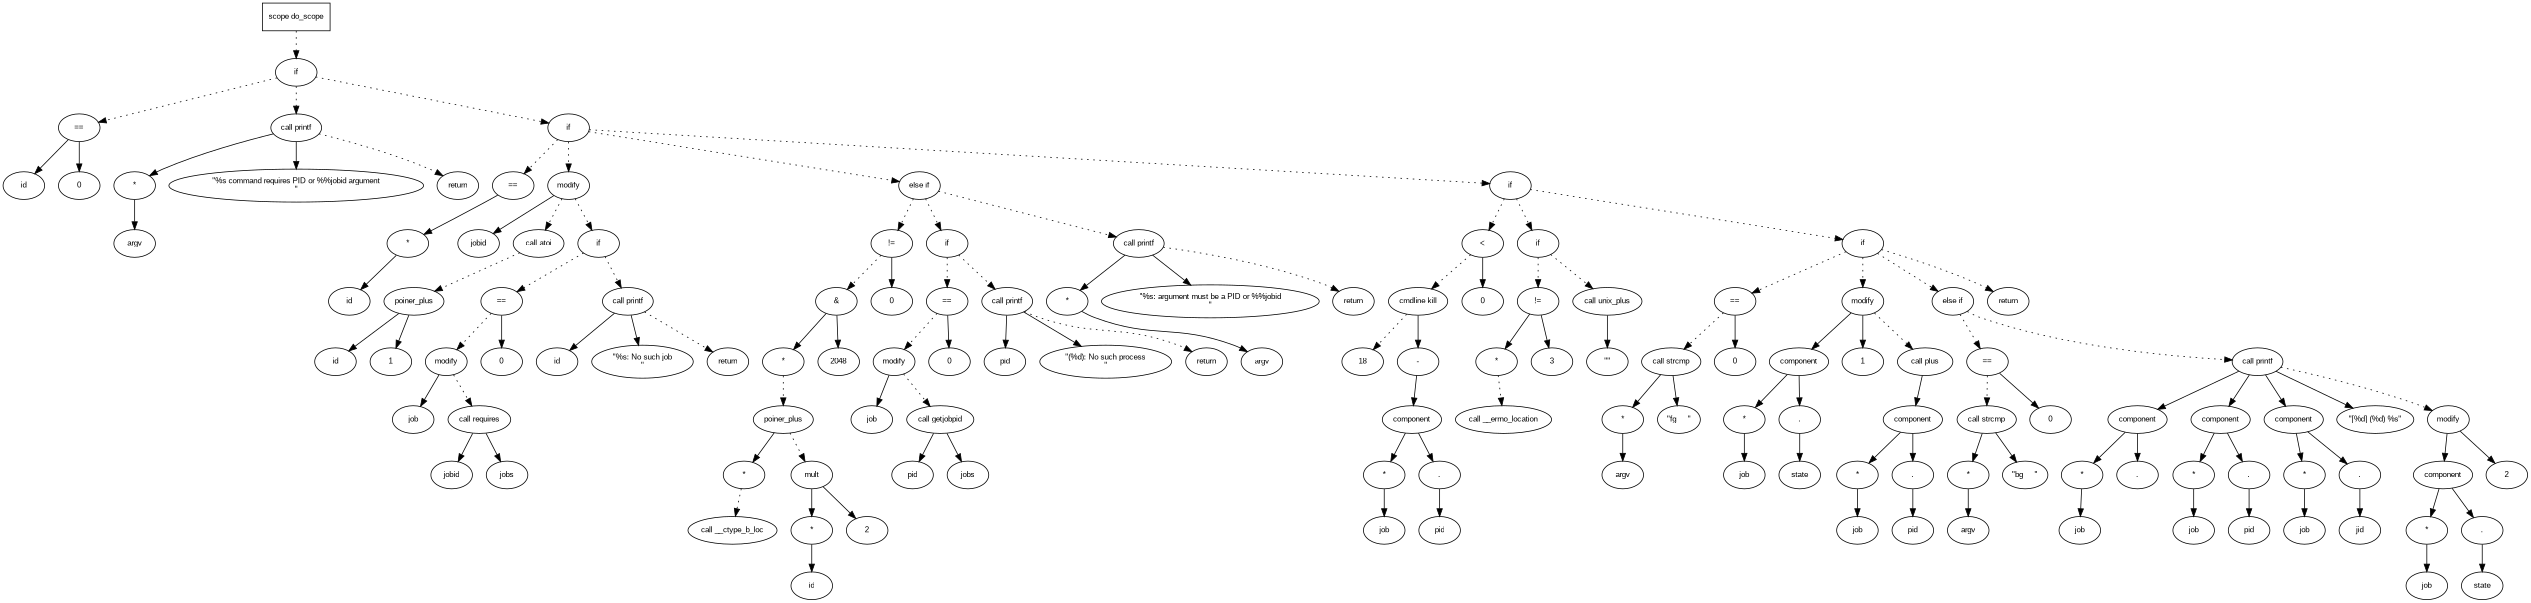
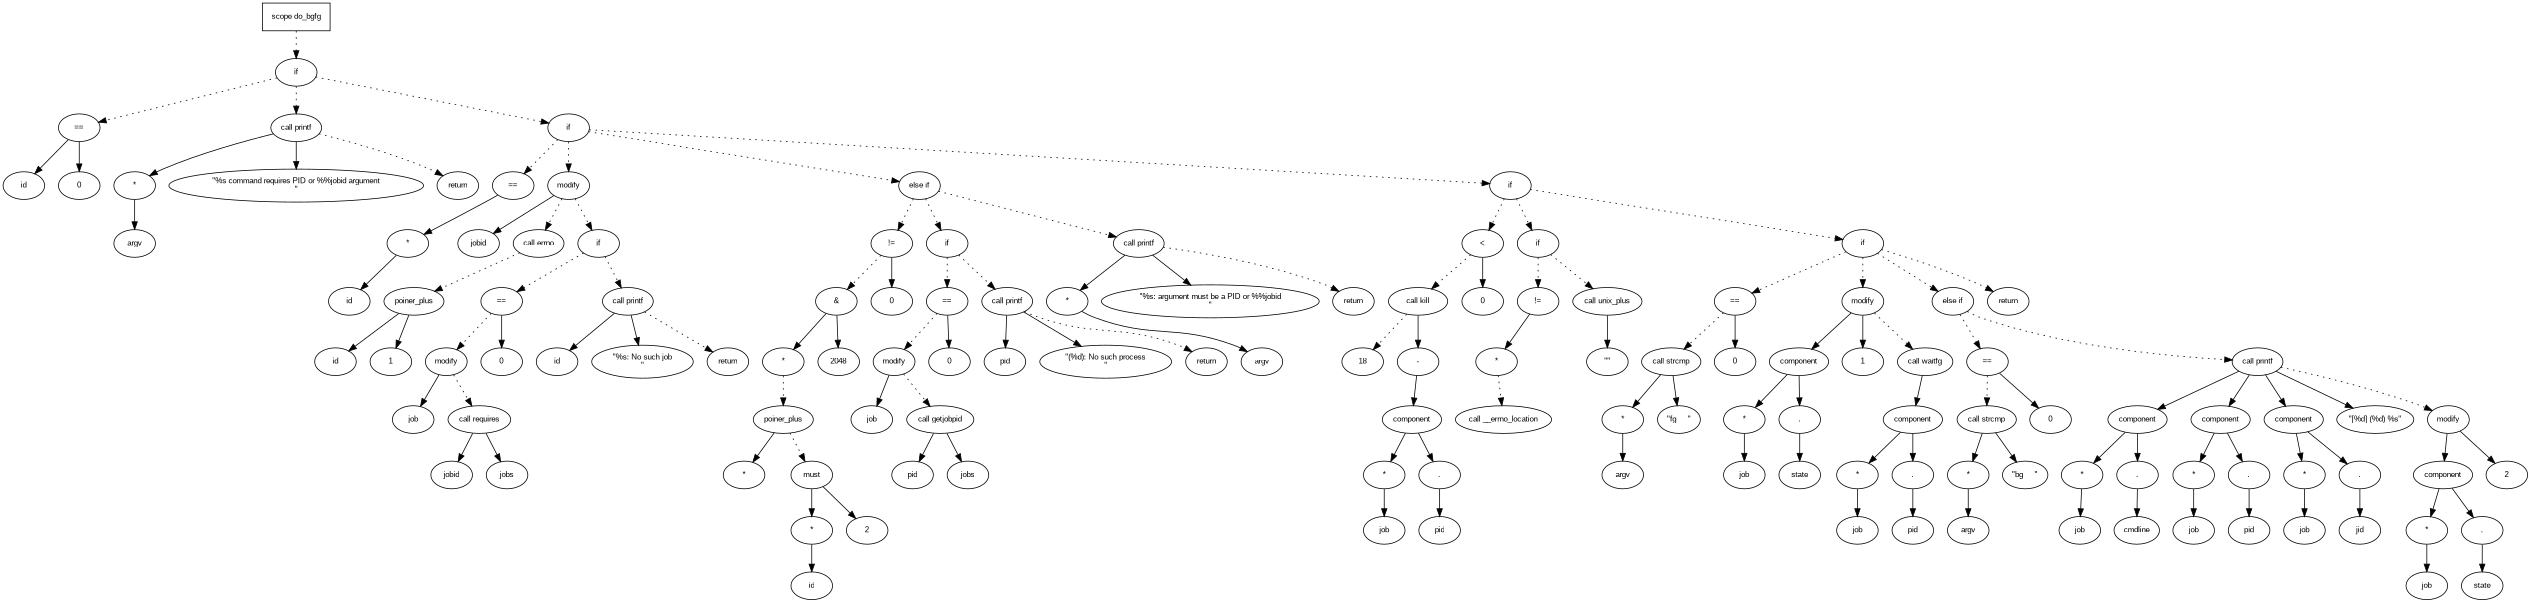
node "scope do_scope": label "scope do_scope" -> "scope do_bgfg"
node "call atoi": label "call atoi" -> "call errno"
node "cmdline kill": label "cmdline kill" -> "call kill"
node "3": removed
node "call plus": label "call plus" -> "call waitfg"
node "mult": label "mult" -> "must"
node "call __ctype_b_loc": removed
node "cmdline": added
